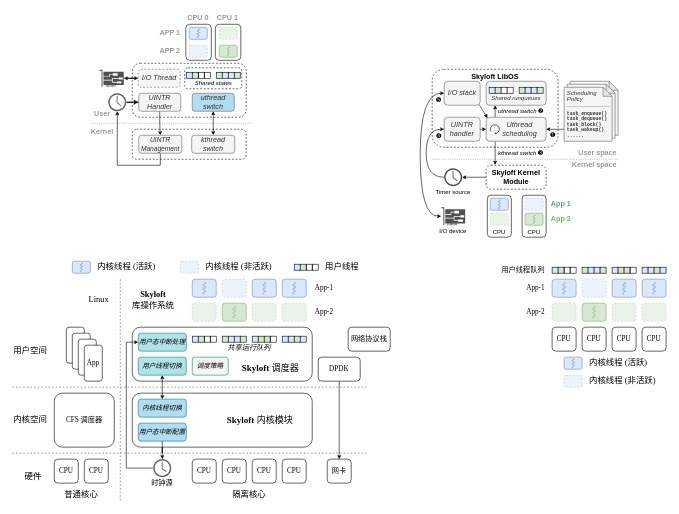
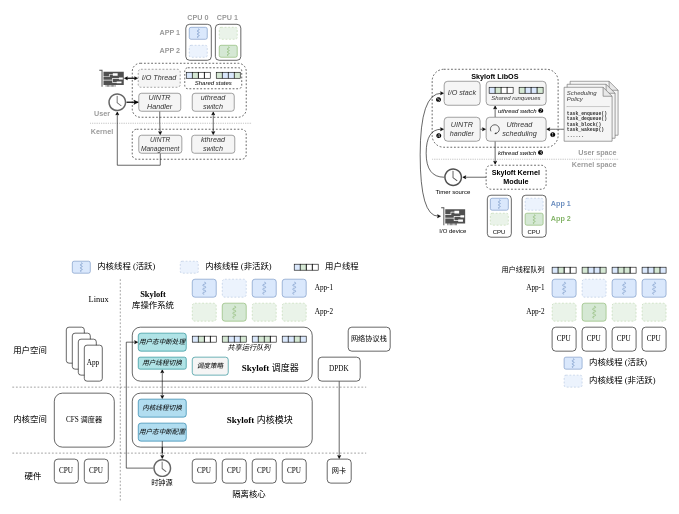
node "uthread switch": fillcolor #b1ddf0 -> #f5f5f5
edge "I/O stack" -> "Uthread scheduling": removed
node "用户线程切换": size 48x18 -> 48x12
node "普通核心": removed
